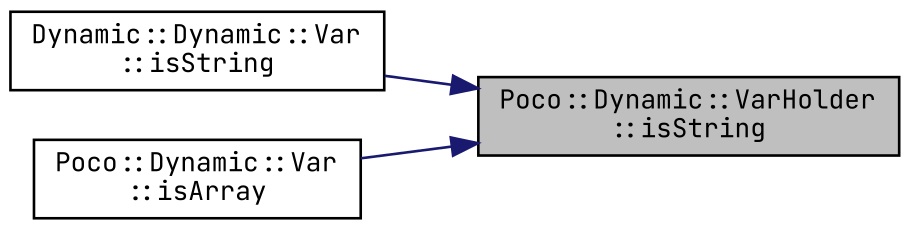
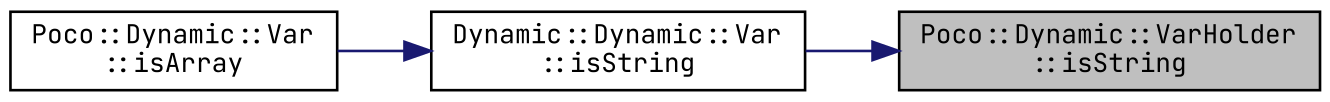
edge "Poco::Dynamic::Var ::isArray" -> "Poco::Dynamic::VarHolder ::isString": now "Poco::Dynamic::Var ::isArray" -> "Dynamic::Dynamic::Var ::isString"
